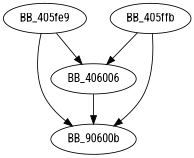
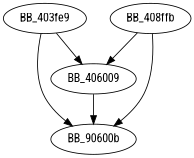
node "BB_405fe9": label "BB_405fe9" -> "BB_403fe9"
node "BB_405ffb": label "BB_405ffb" -> "BB_408ffb"
node "BB_406006": label "BB_406006" -> "BB_406009"
